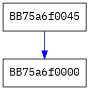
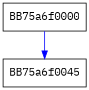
edge "BB75a6f0045" -> "BB75a6f0000": reversed
